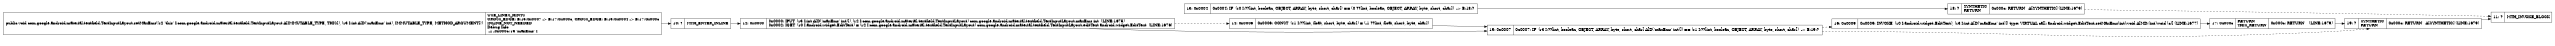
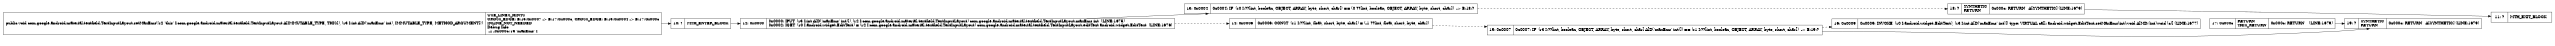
edge "13: 0x0004" -> "18: ?": style solid -> dashed
edge "18: ?" -> "11: ?": style dashed -> solid
node "11: ?": text "MTH_INVOKE_BLOCK" -> "MTH_EXIT_BLOCK"
edge "19: ?" -> "11: ?": removed
node "10: ?": text "MTH_ENTER_INLINE" -> "MTH_ENTER_BLOCK"
edge "16: 0x0009" -> "17: 0x000c": removed
edge "14: 0x0006" -> "15: 0x0007": style solid -> dashed
edge "12: 0x0000" -> "15: 0x0007": now "12: 0x0000" -> "13: 0x0004"
edge "15: 0x0007" -> "19: ?": style dashed -> solid
